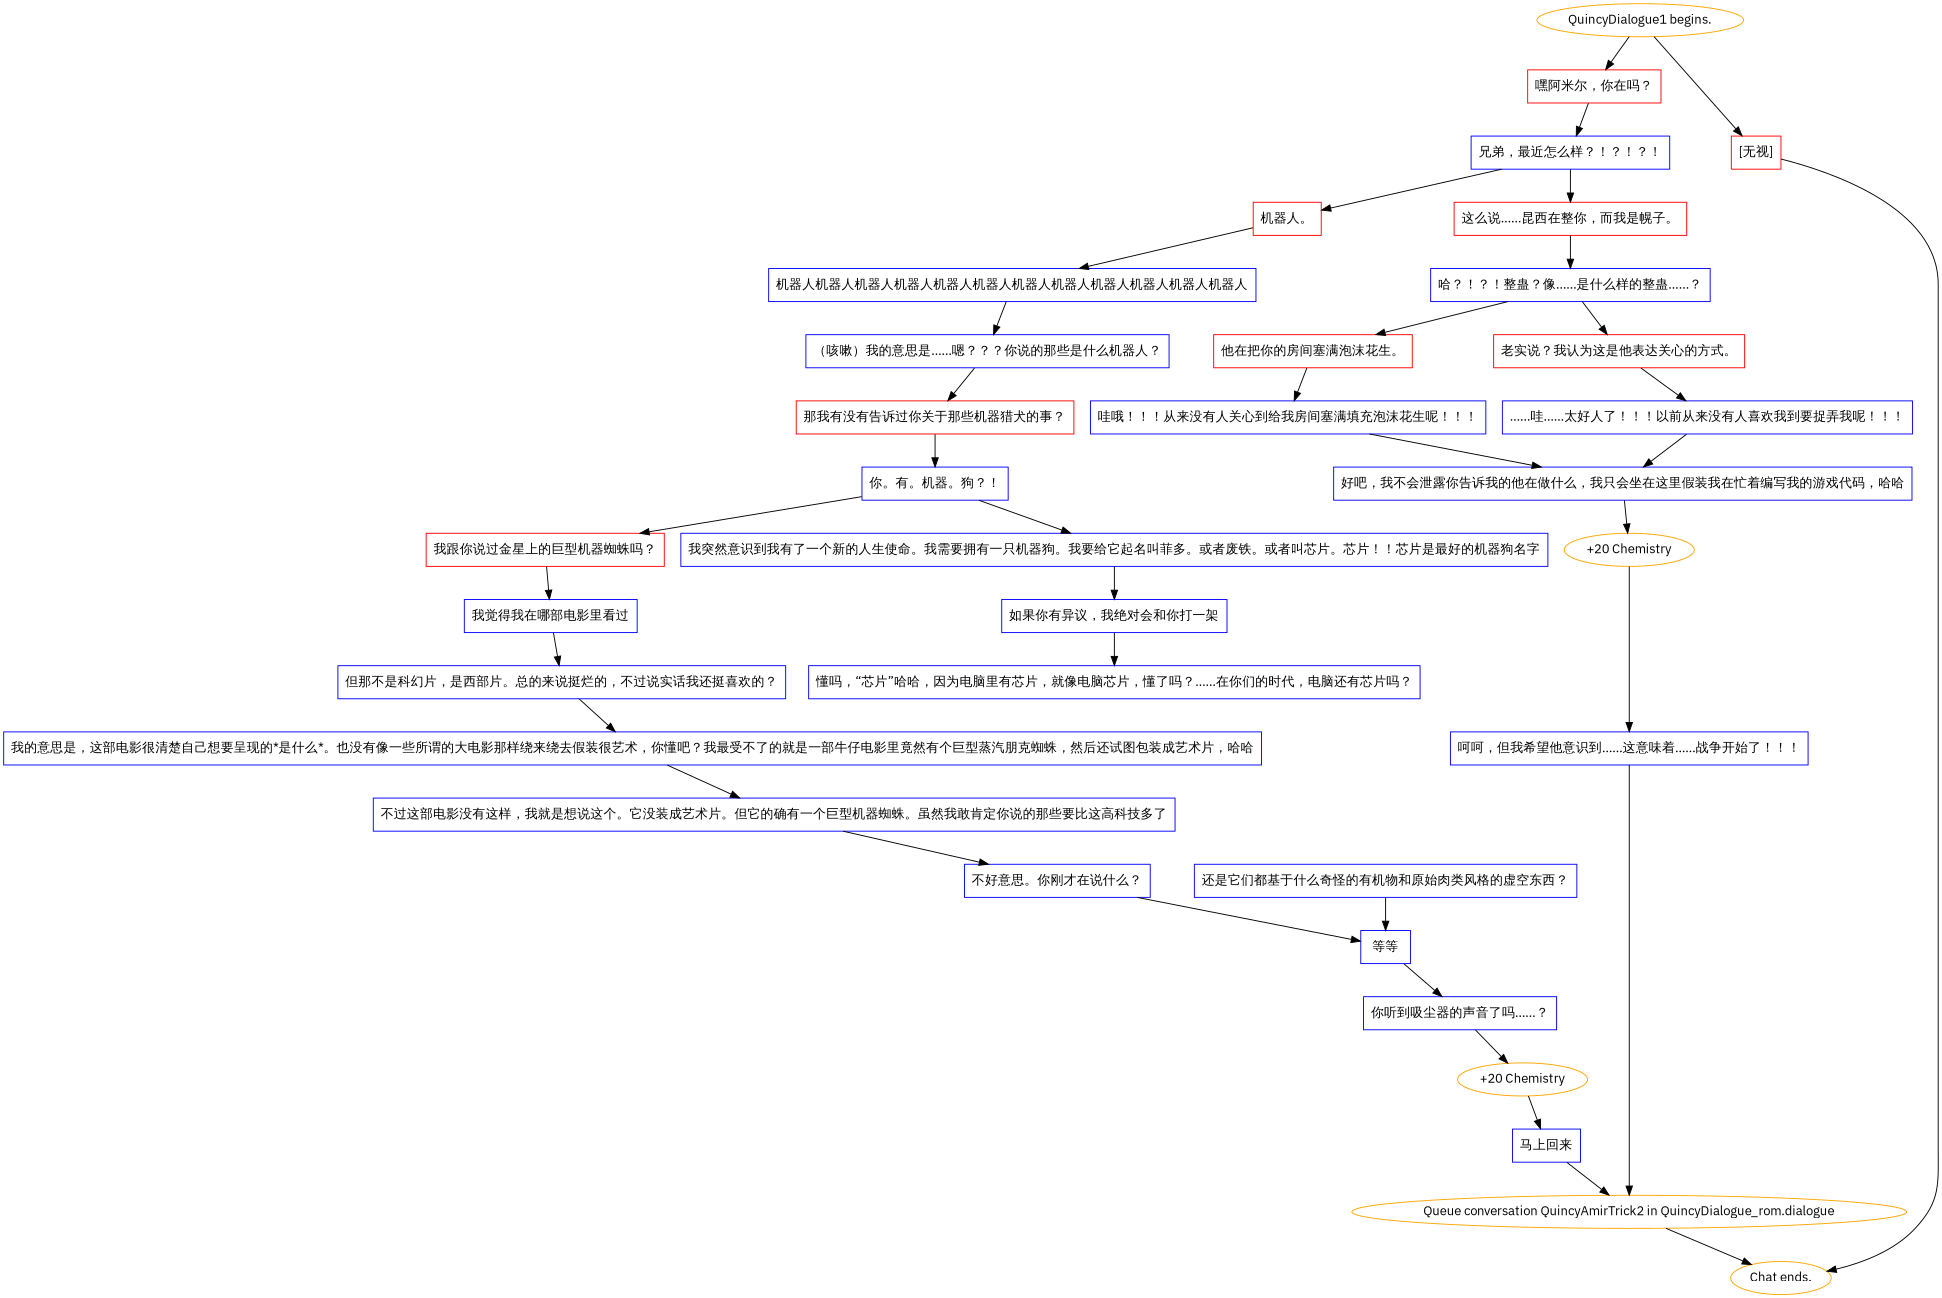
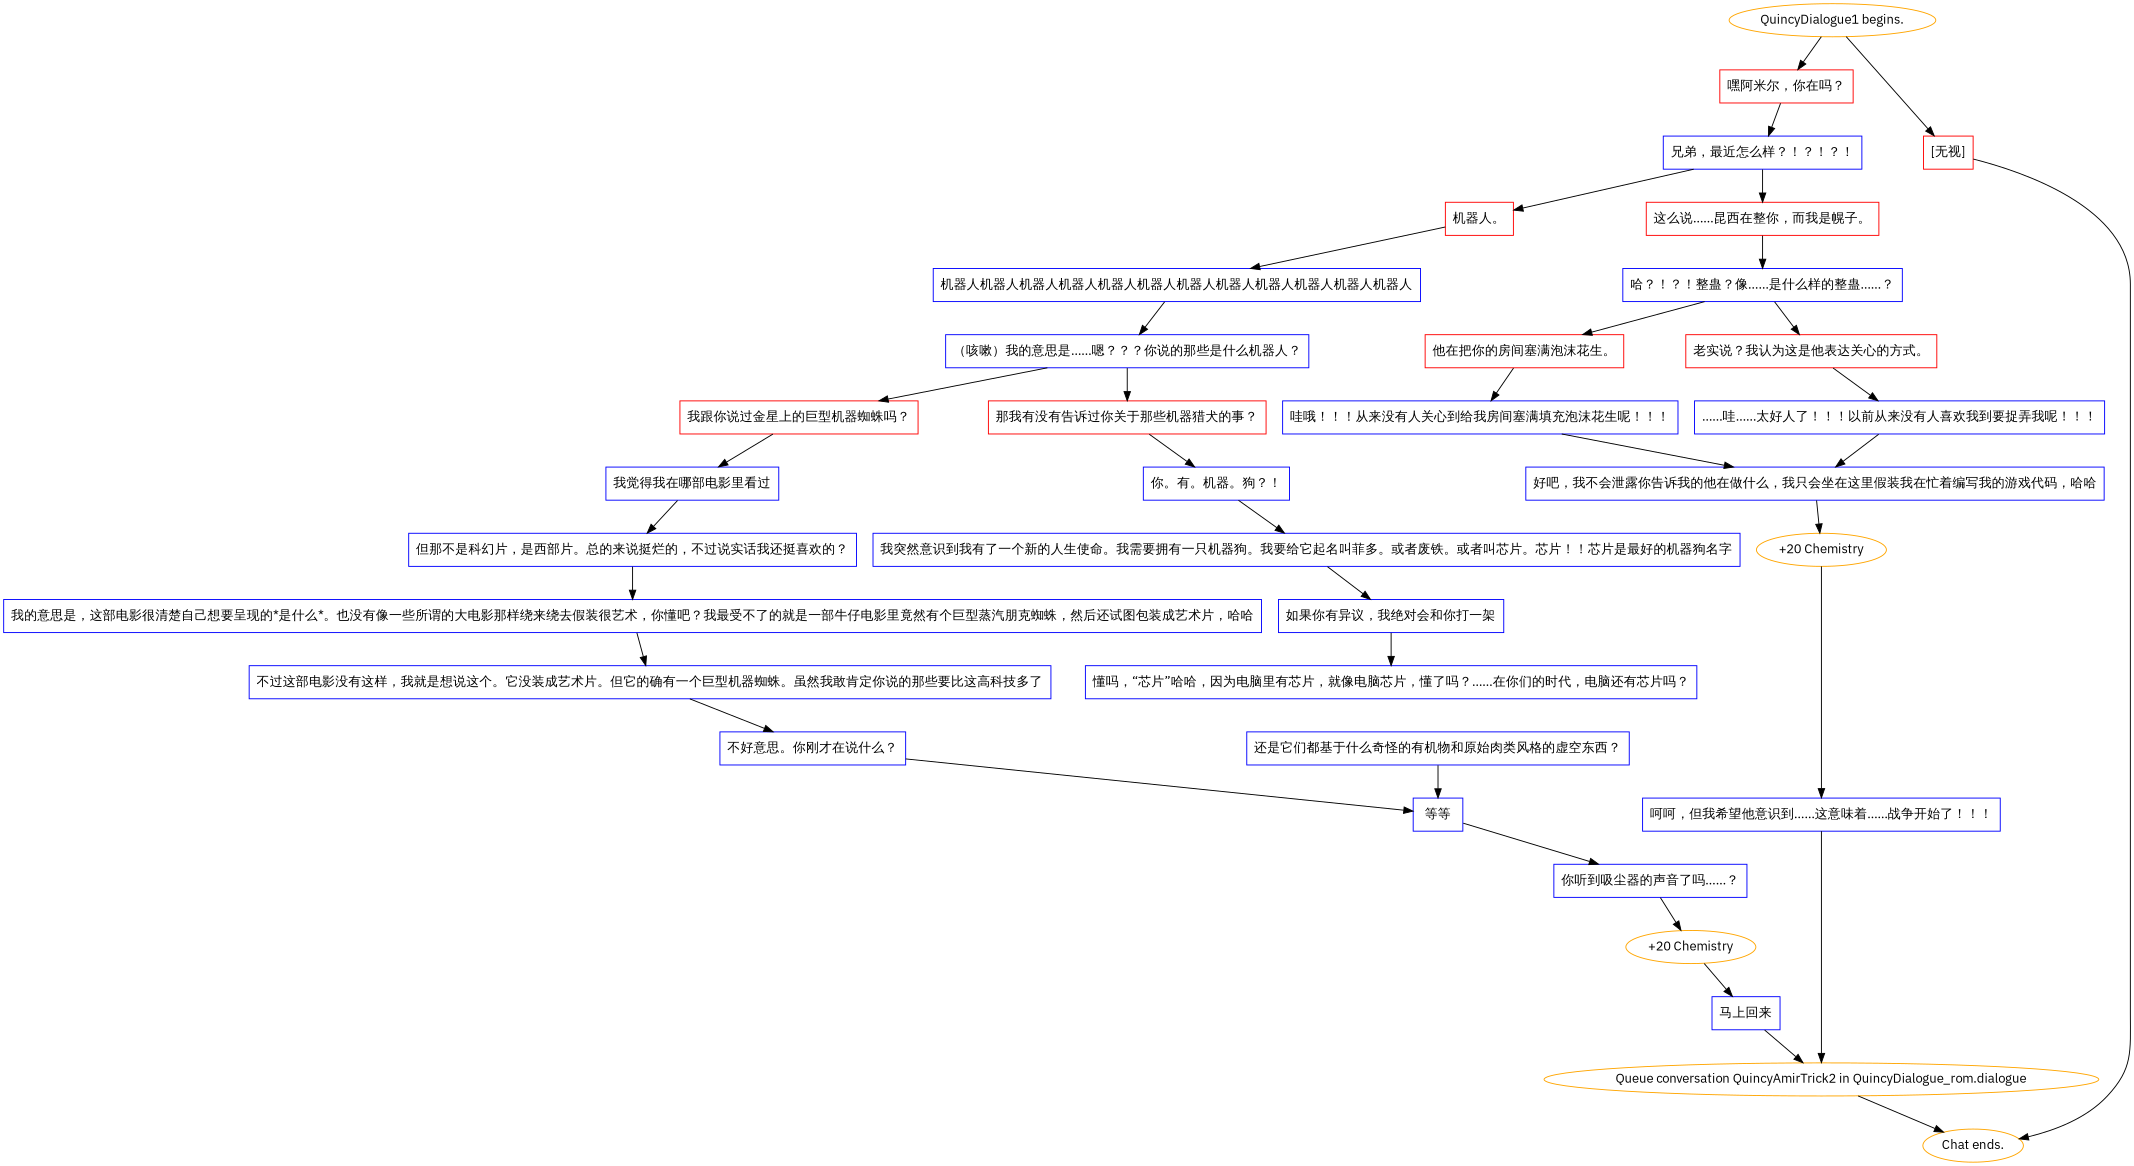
edge "你。有。机器。狗？！" -> "我跟你说过金星上的巨型机器蜘蛛吗？": now "（咳嗽）我的意思是……嗯？？？你说的那些是什么机器人？" -> "我跟你说过金星上的巨型机器蜘蛛吗？"
